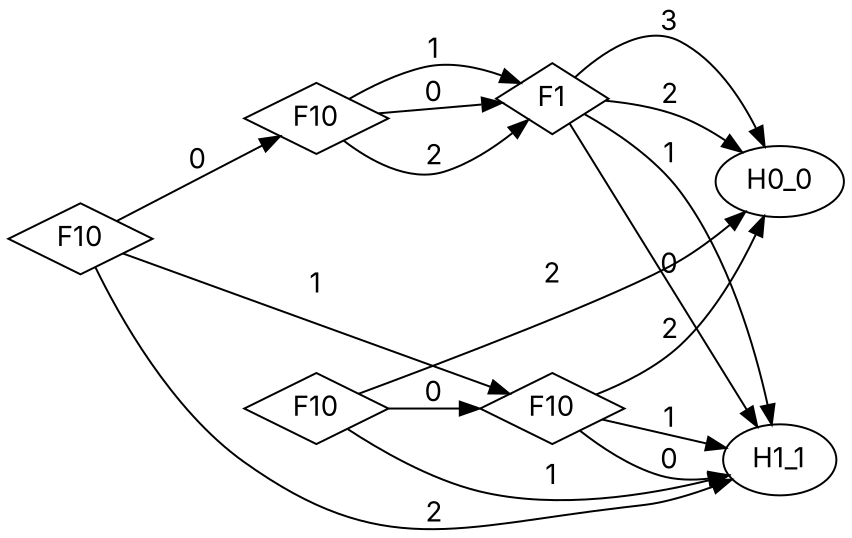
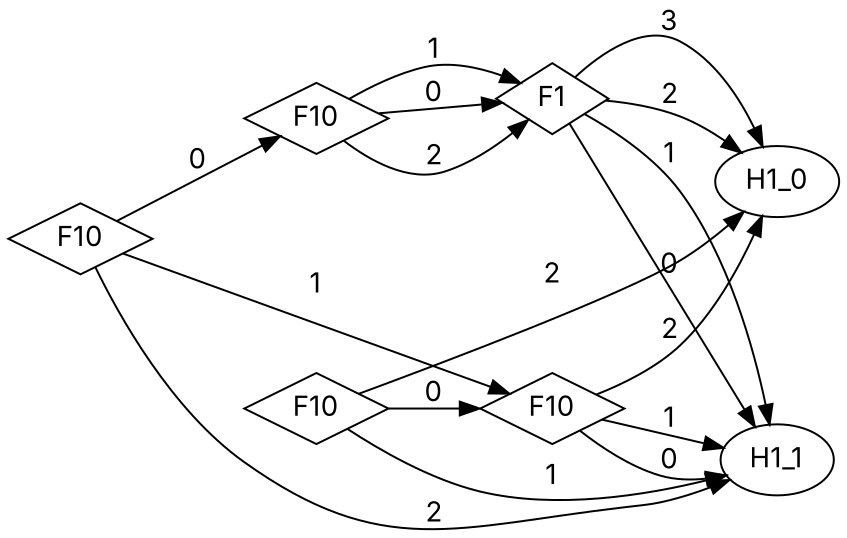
node "H0_0": label "H0_0" -> "H1_0"
